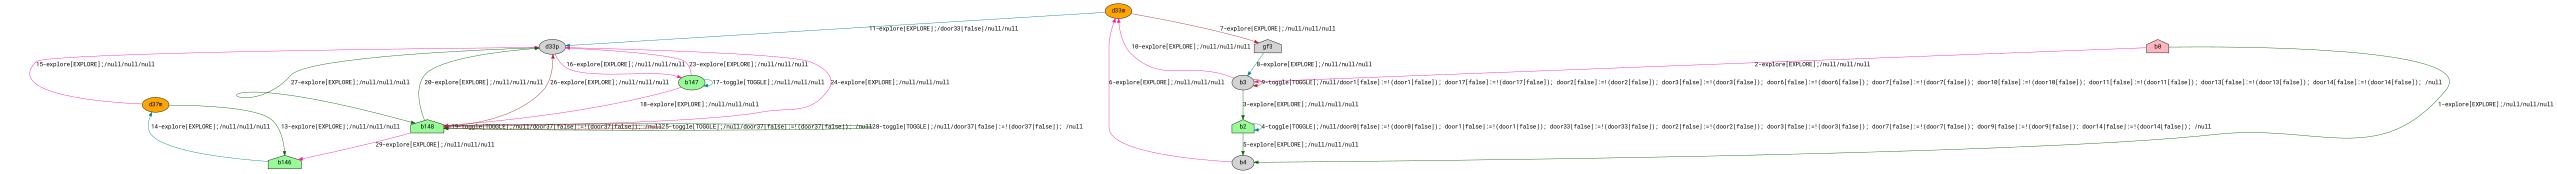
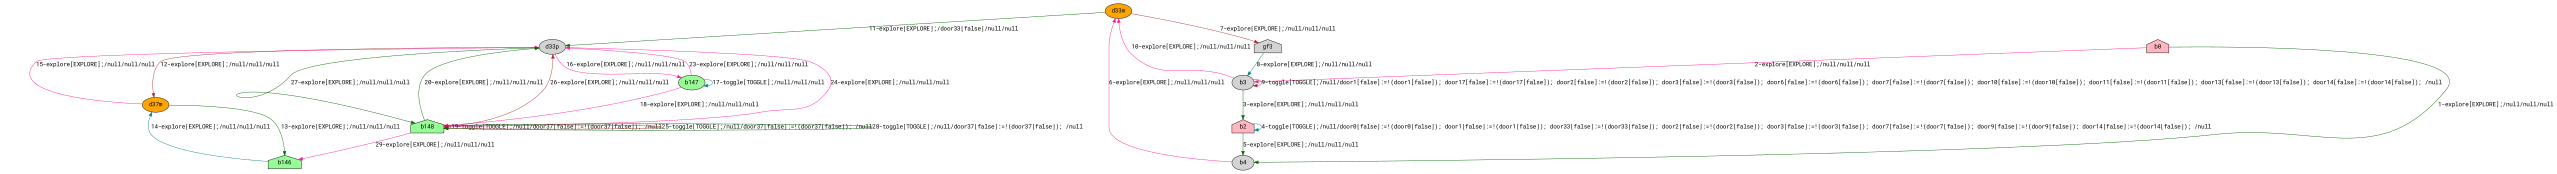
edge "d33m" -> "d33p": color teal -> darkgreen
edge "d33p" -> "d37m": added, label "12-explore[EXPLORE];/null/null/null"
node "b2": fillcolor palegreen -> lightpink
